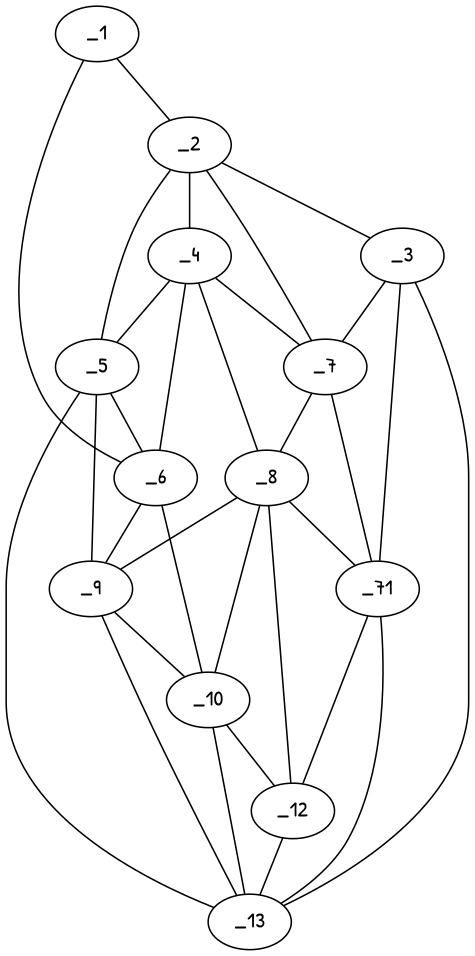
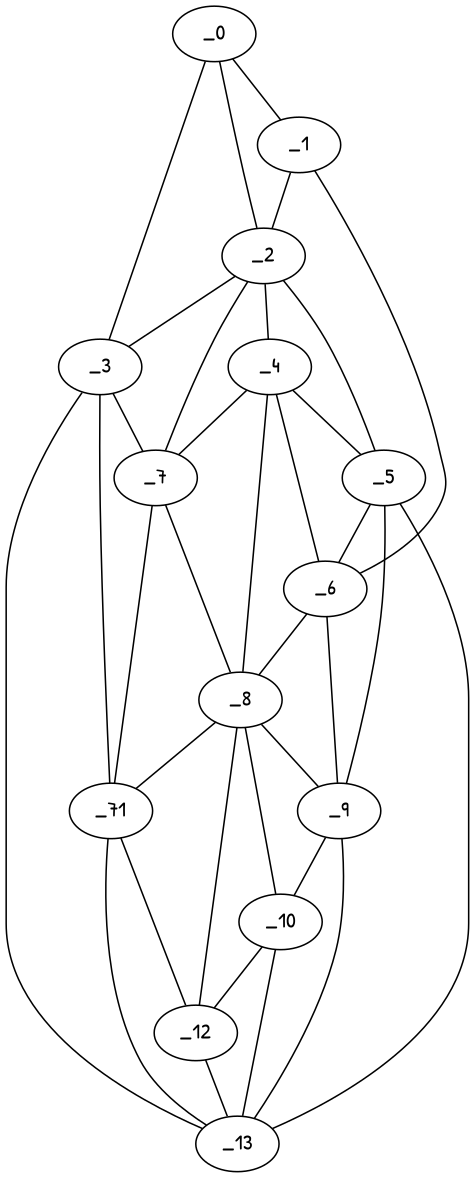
node "_0": added
edge "_6" -- "_10": now "_6" -- "_8"
